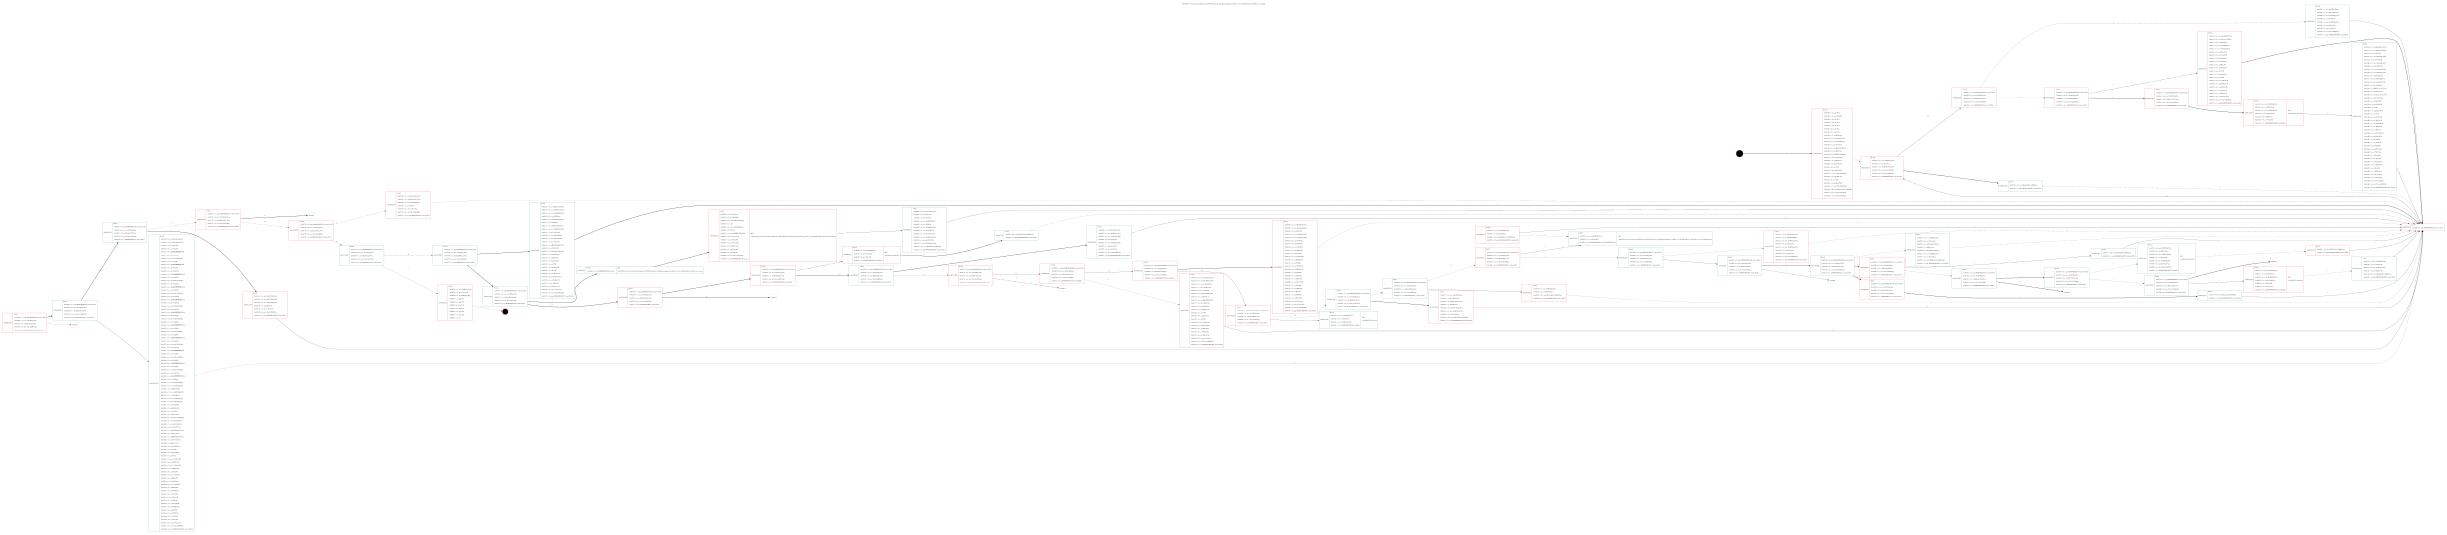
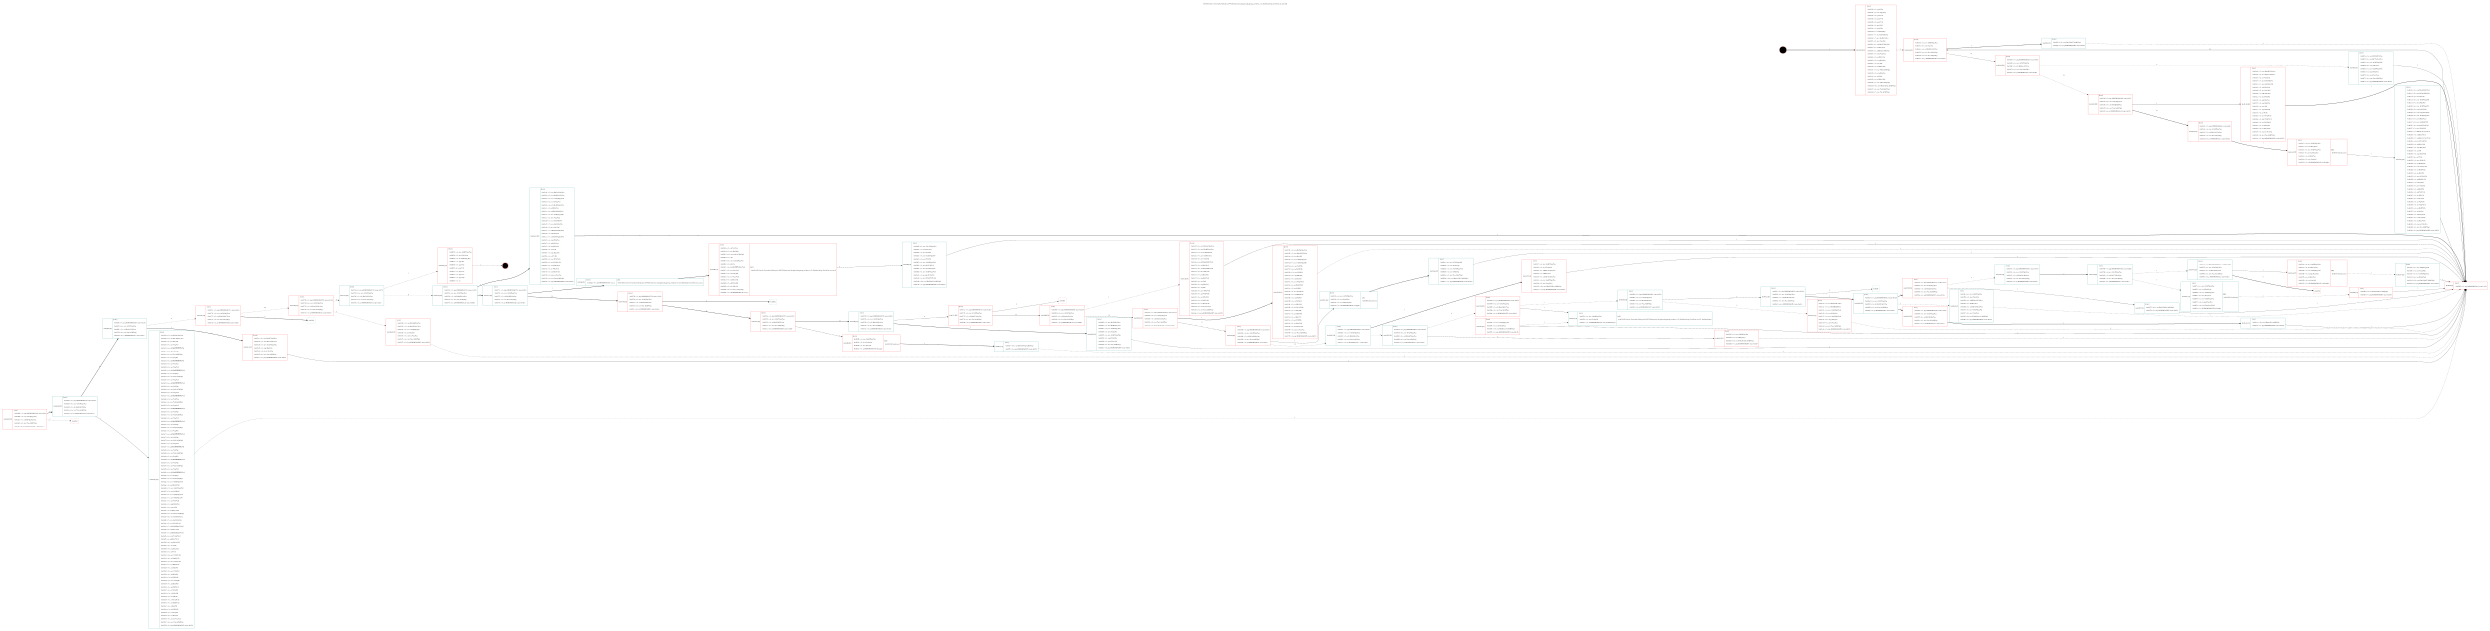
node "0x401bae [30]": added
node "0x4020d4": removed
